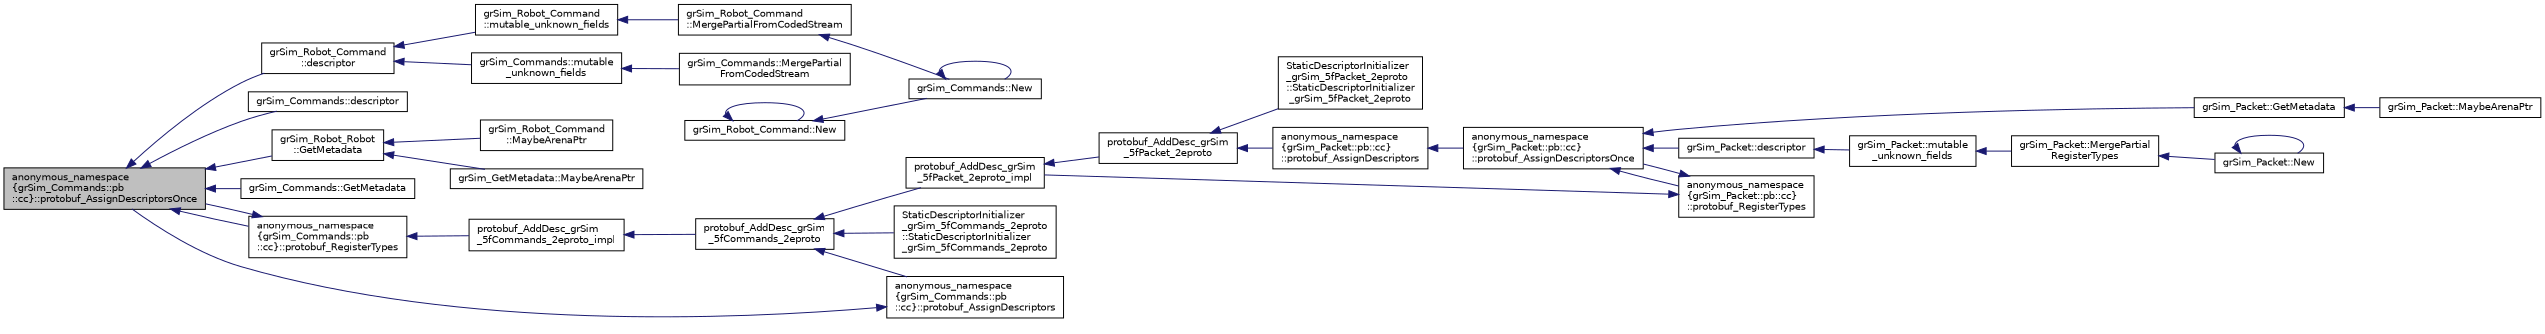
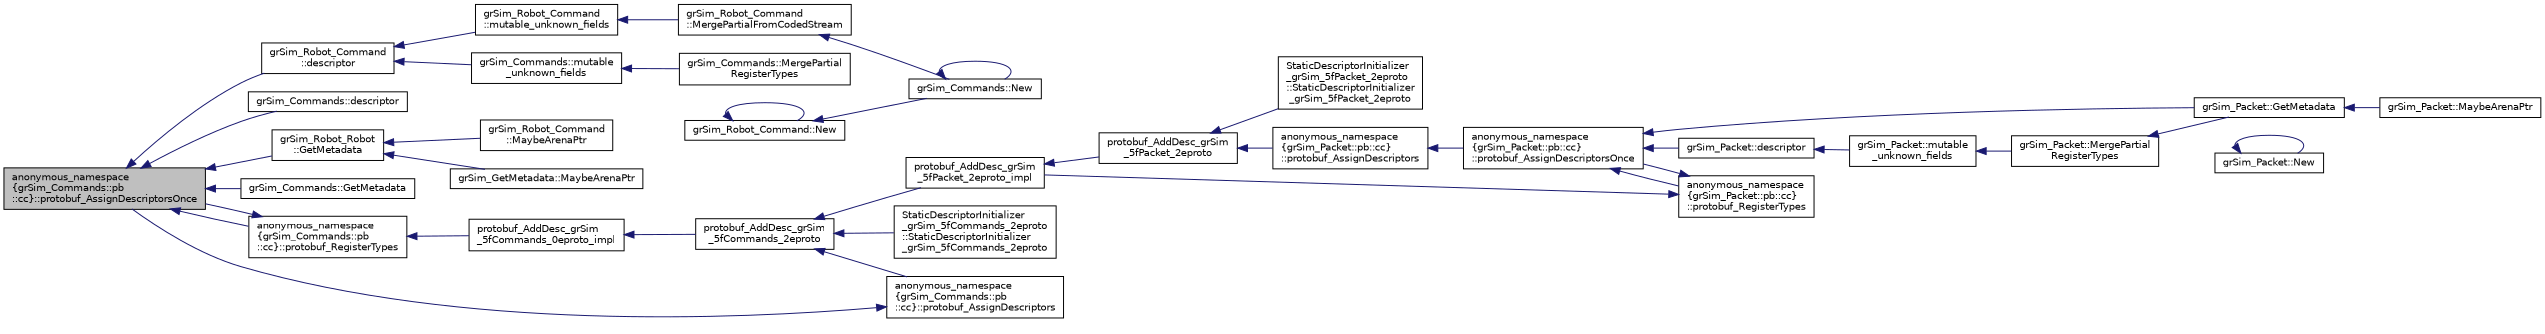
node "grSim_Commands::MergePartial FromCodedStream": label "grSim_Commands::MergePartial FromCodedStream" -> "grSim_Commands::MergePartial RegisterTypes"
edge "grSim_Packet::New" -> "grSim_Packet::MergePartial RegisterTypes": now "grSim_Packet::GetMetadata" -> "grSim_Packet::MergePartial RegisterTypes"
node "protobuf_AddDesc_grSim _5fCommands_2eproto_impl": label "protobuf_AddDesc_grSim _5fCommands_2eproto_impl" -> "protobuf_AddDesc_grSim _5fCommands_0eproto_impl"
